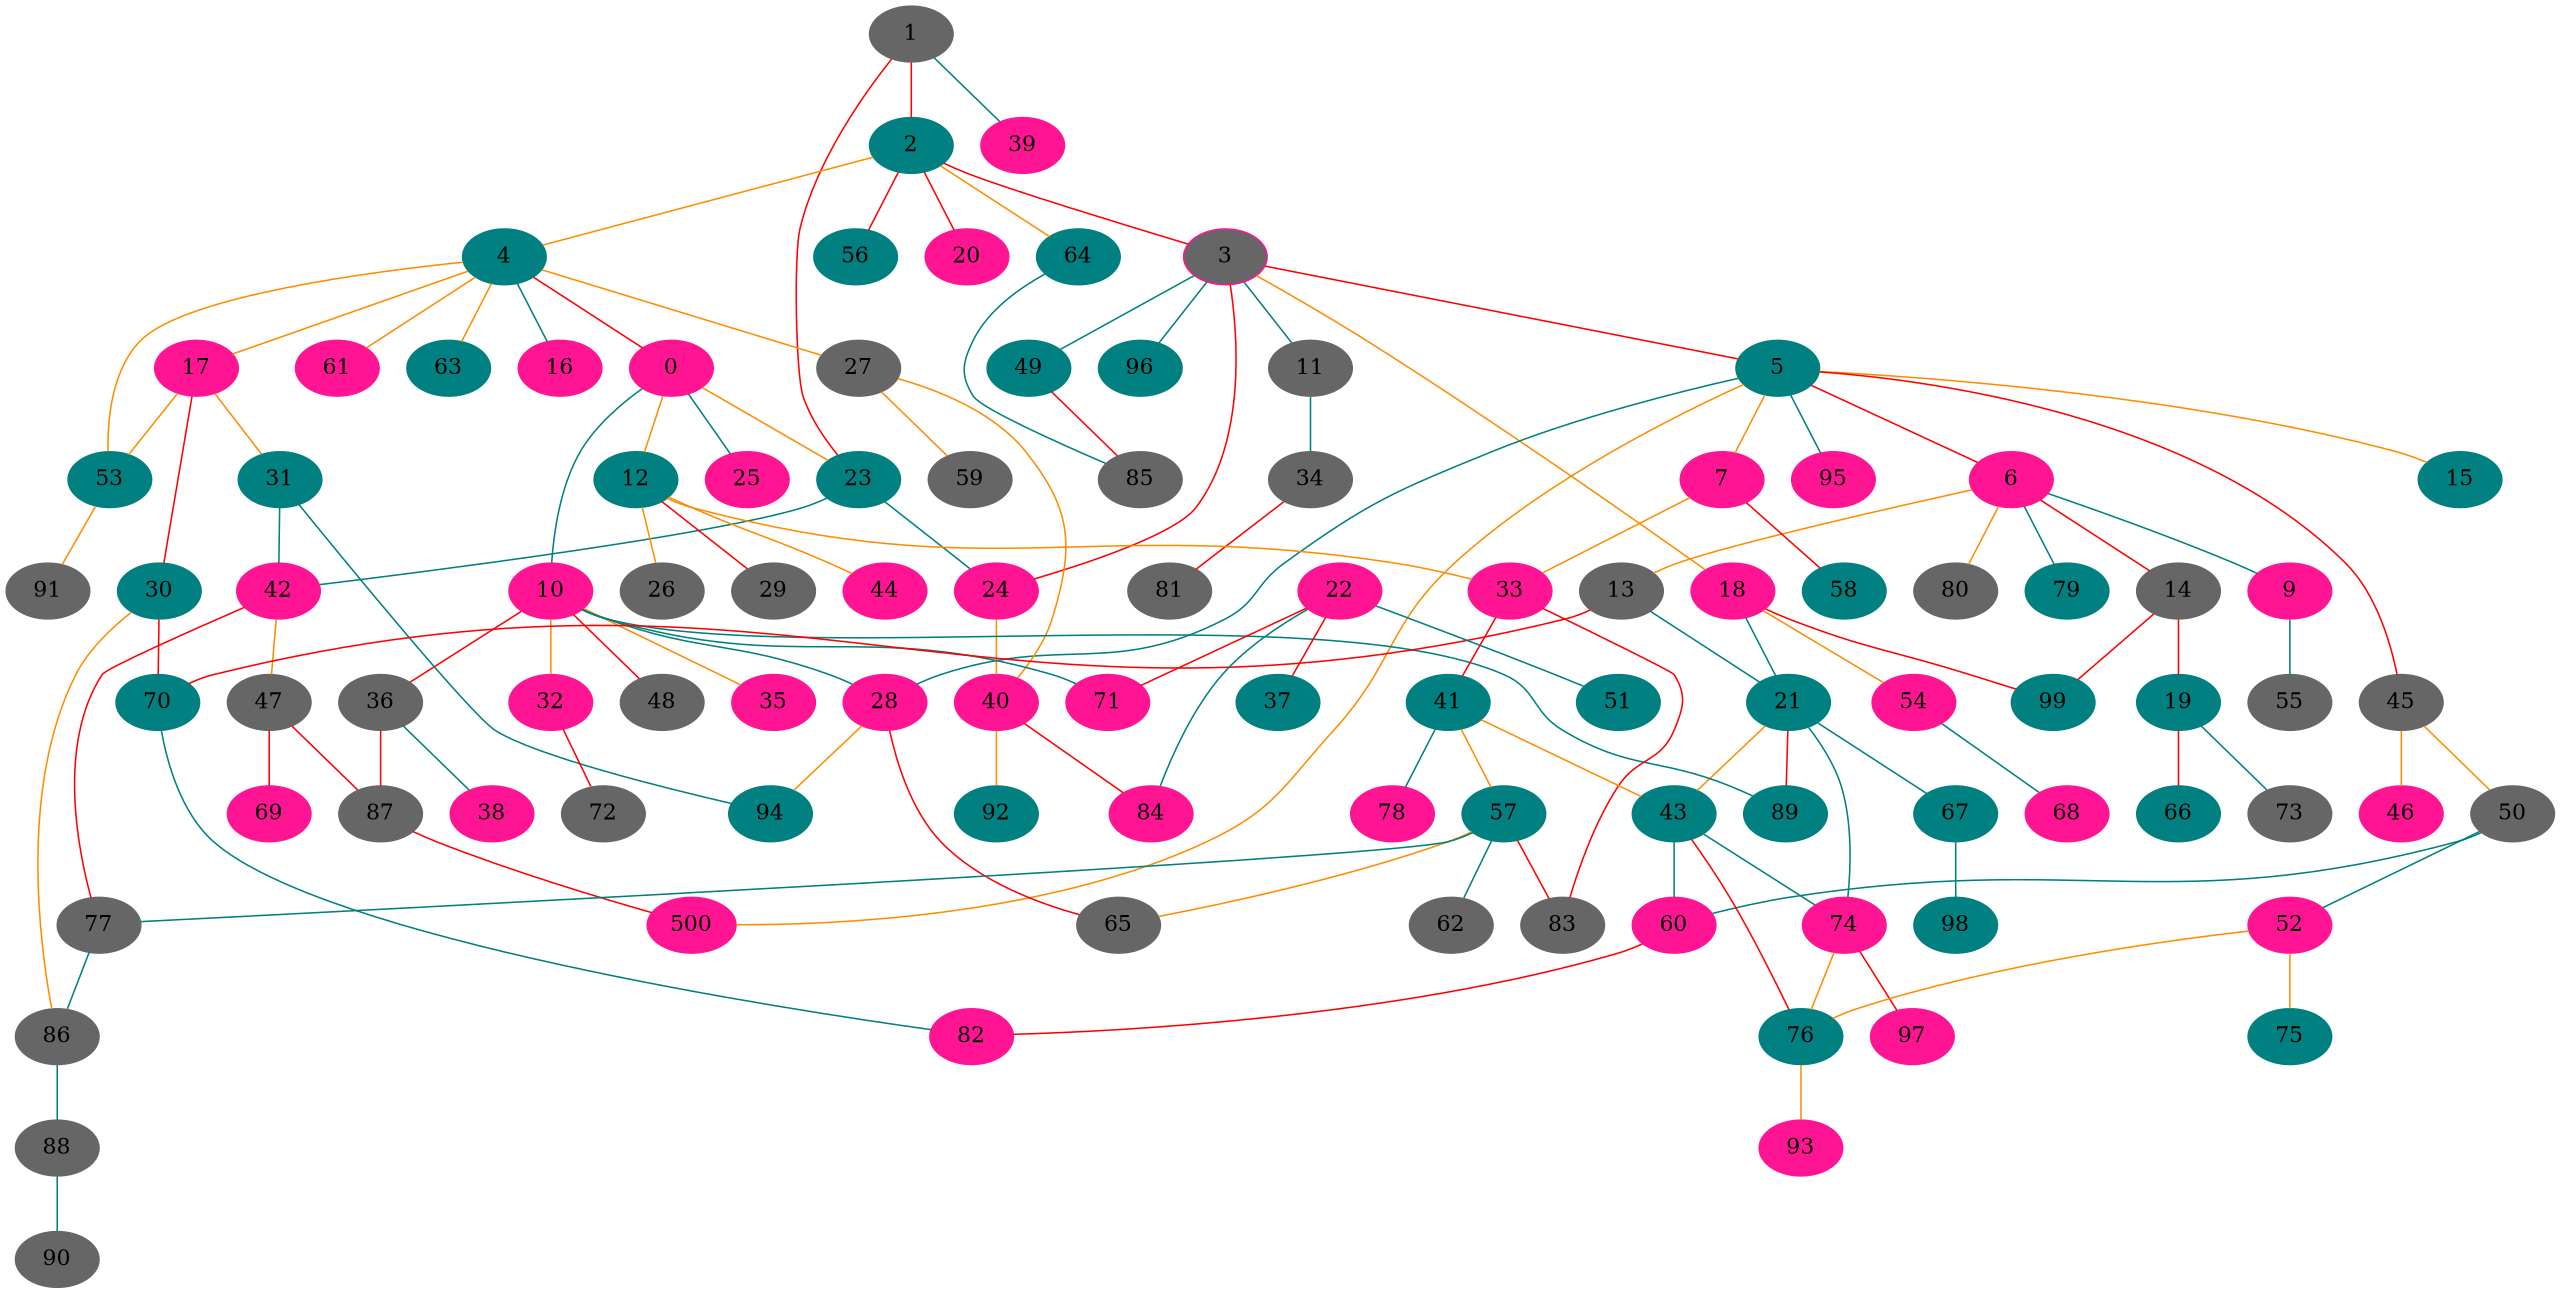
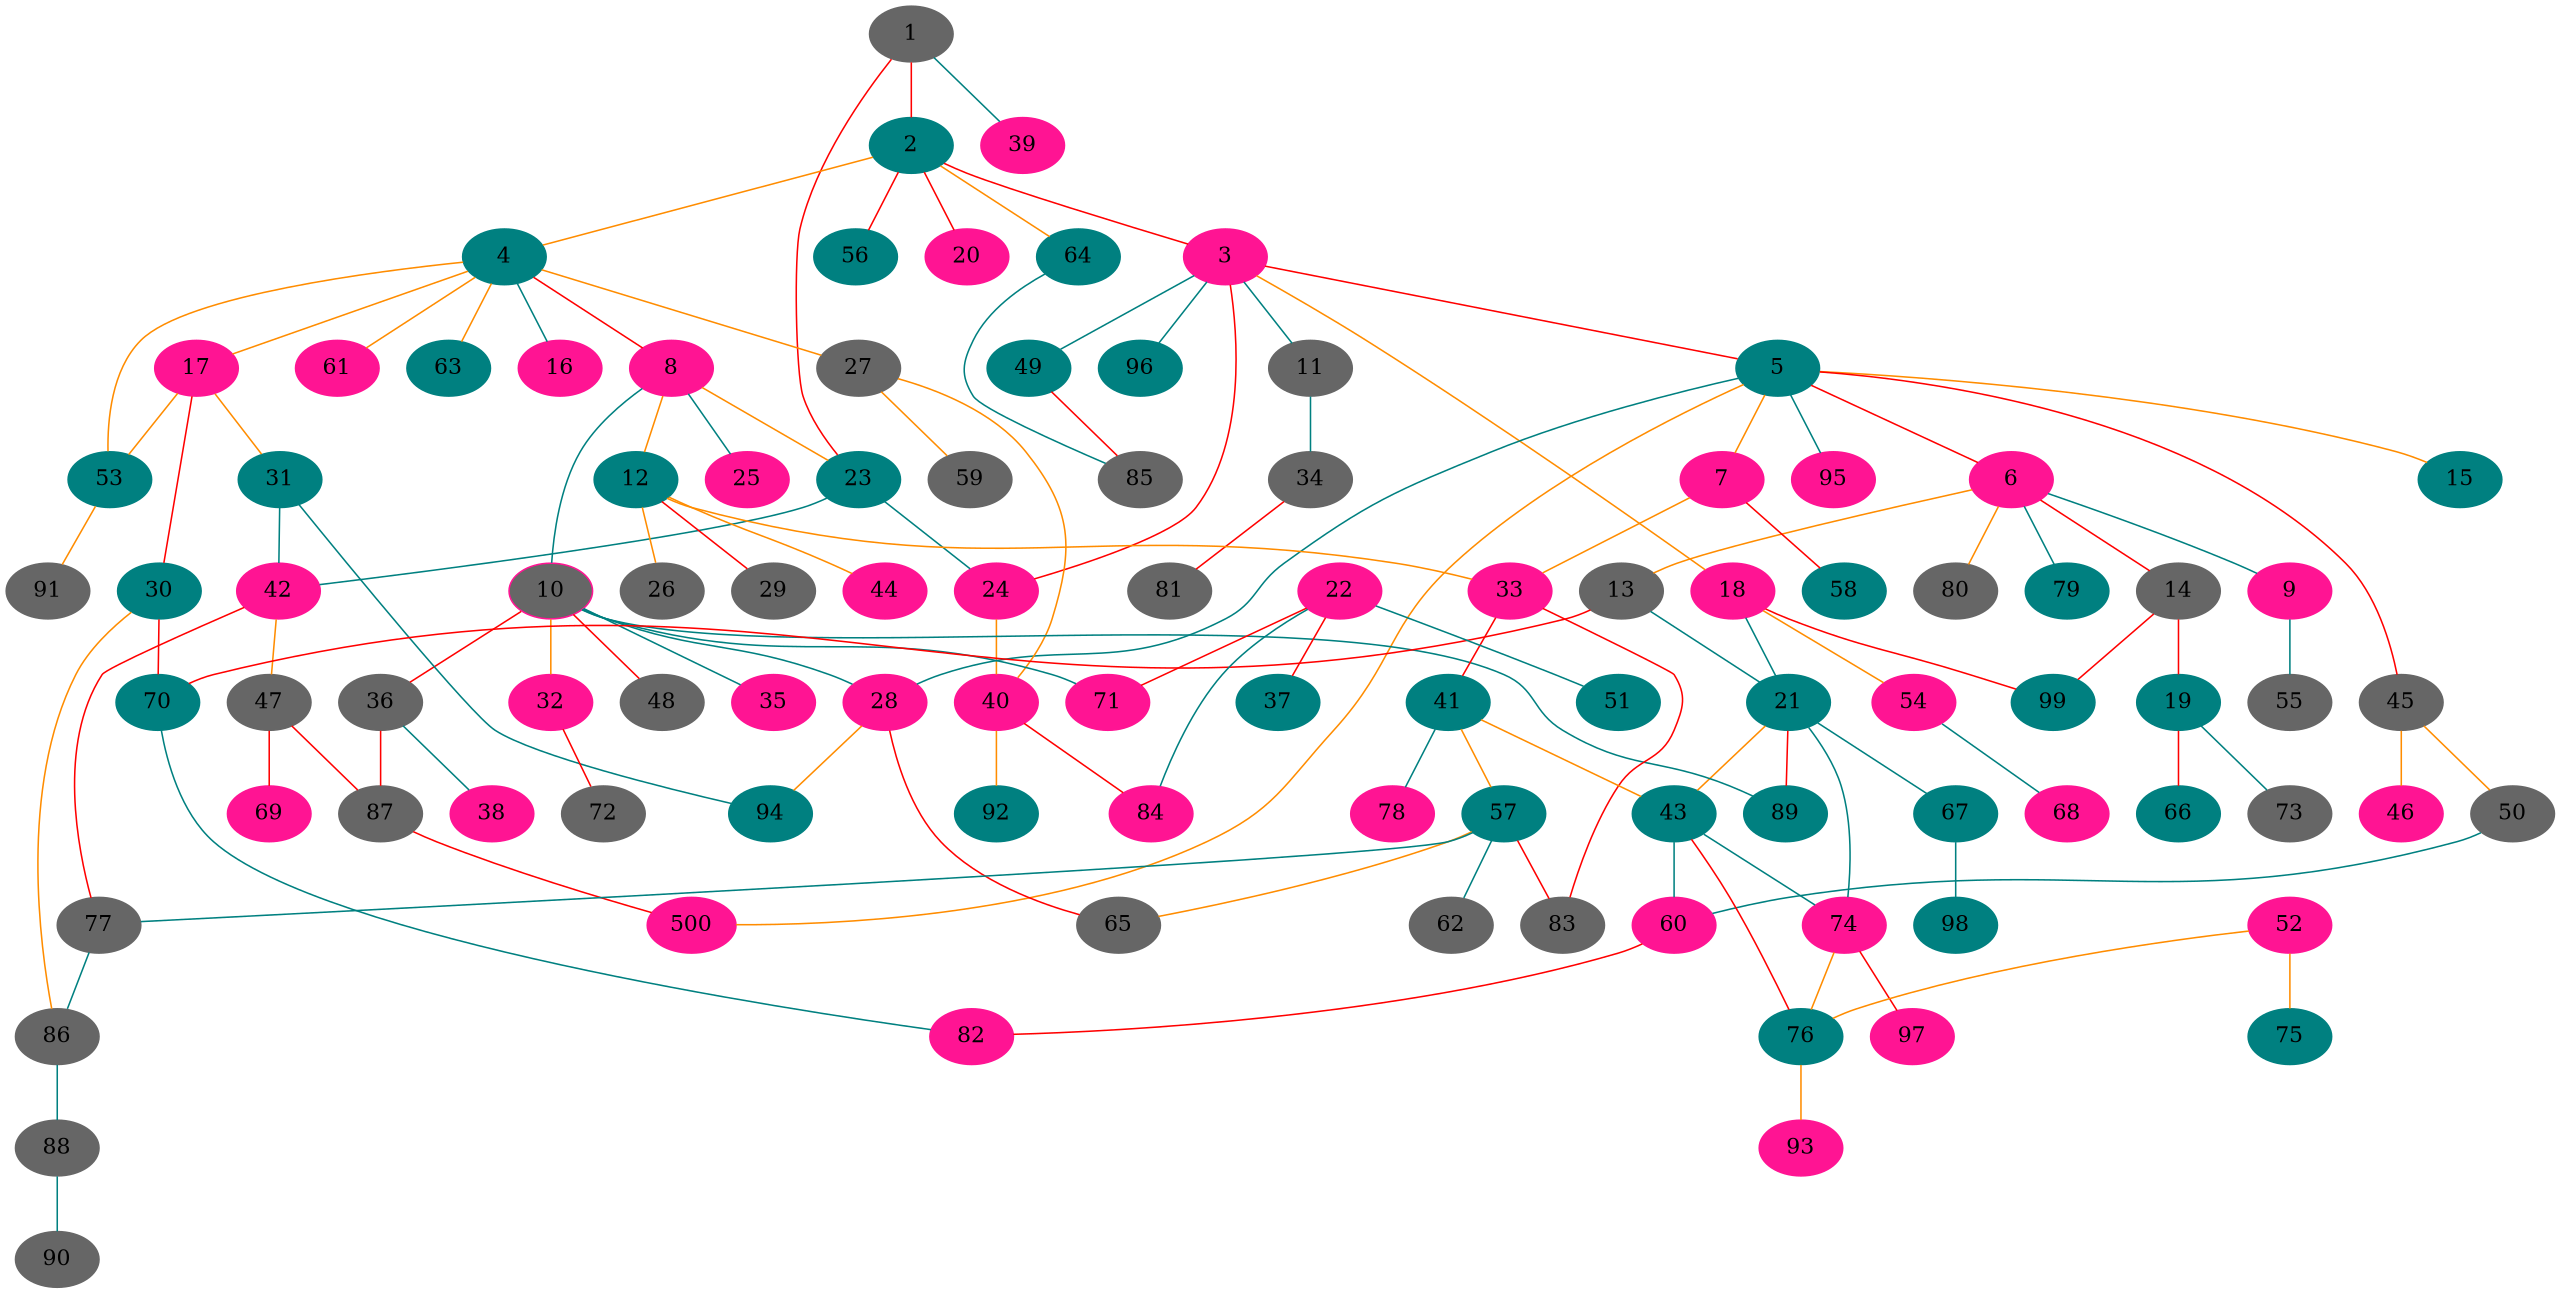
node "3": fillcolor gray40 -> deeppink
node "0": label "0" -> "8"
node "10": fillcolor deeppink -> gray40
edge "10" -- "35": color darkorange -> teal
edge "50" -- "52": removed
